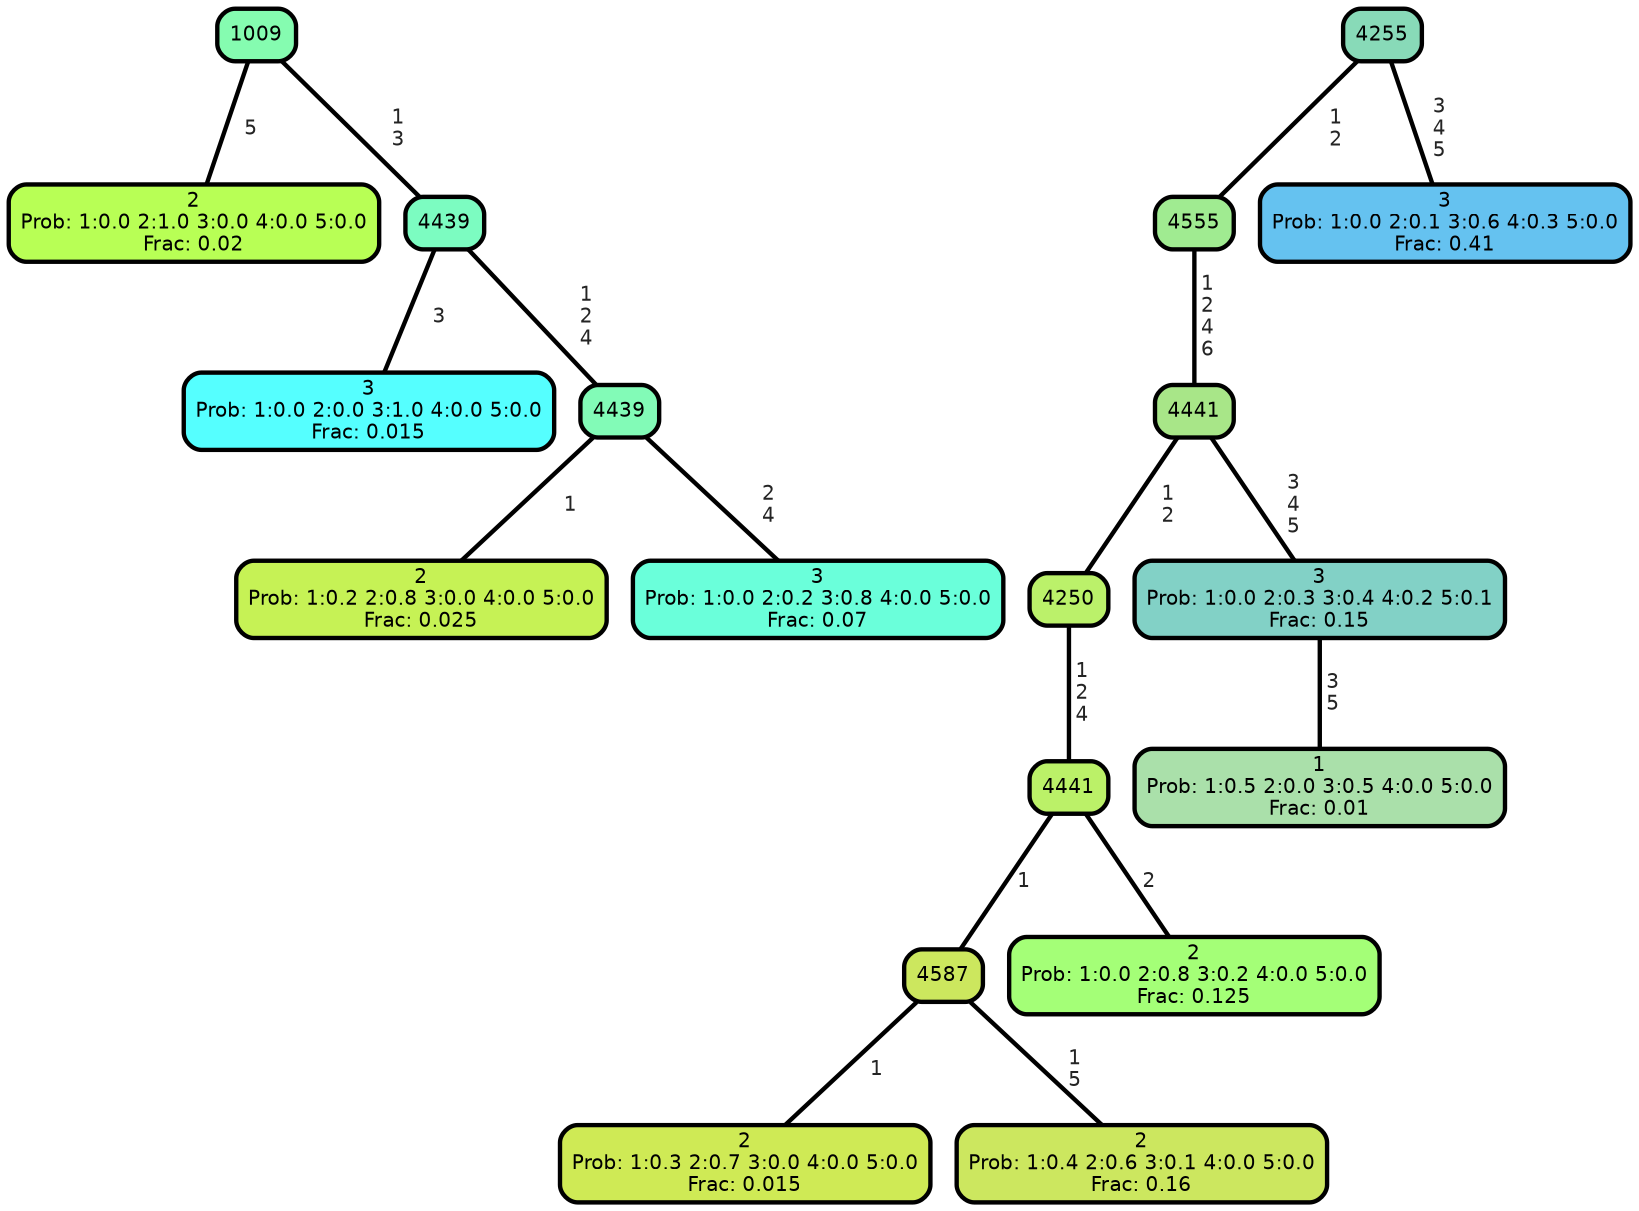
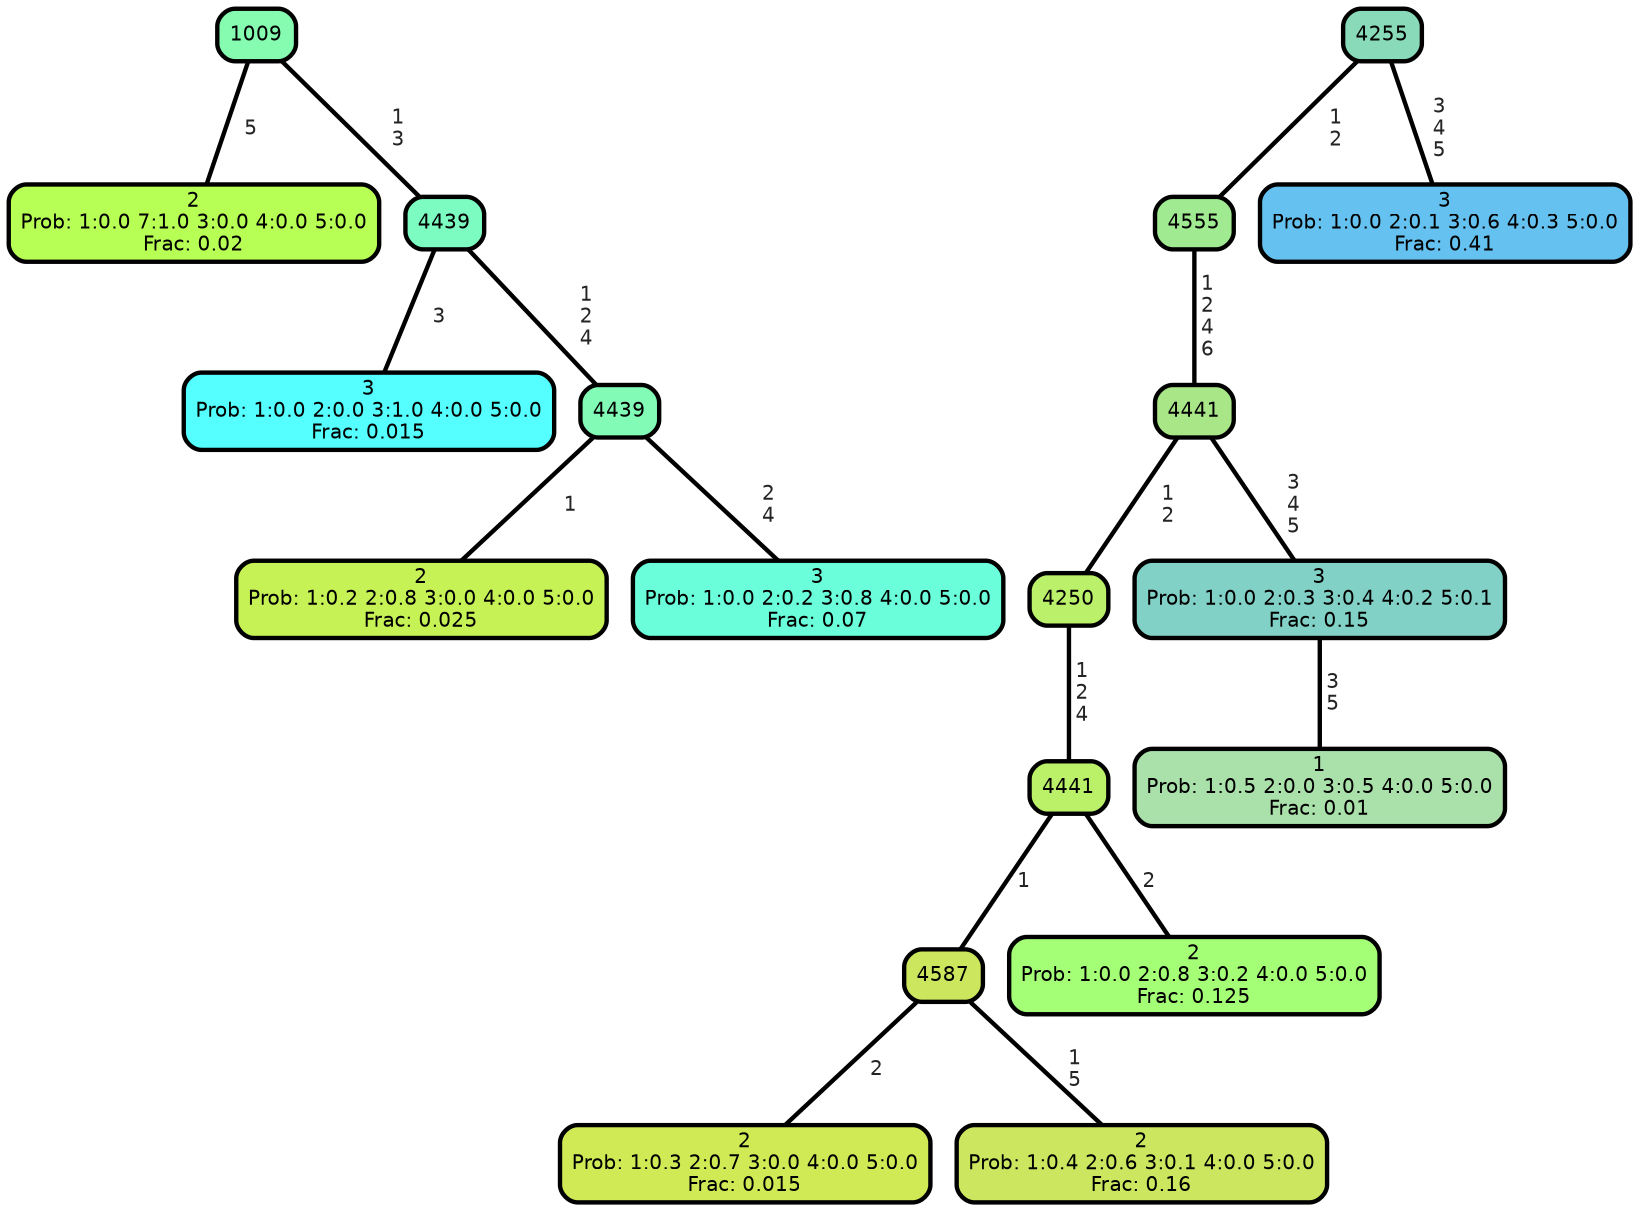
node "2 Prob: 1:0.0 2:1.0 3:0.0 4:0.0 5:0.0 Frac: 0.02": label "2 Prob: 1:0.0 2:1.0 3:0.0 4:0.0 5:0.0 Frac: 0.02" -> "2 Prob: 1:0.0 7:1.0 3:0.0 4:0.0 5:0.0 Frac: 0.02"
edge "4587" -- "2 Prob: 1:0.3 2:0.7 3:0.0 4:0.0 5:0.0 Frac: 0.015": label " 1" -> " 2"
